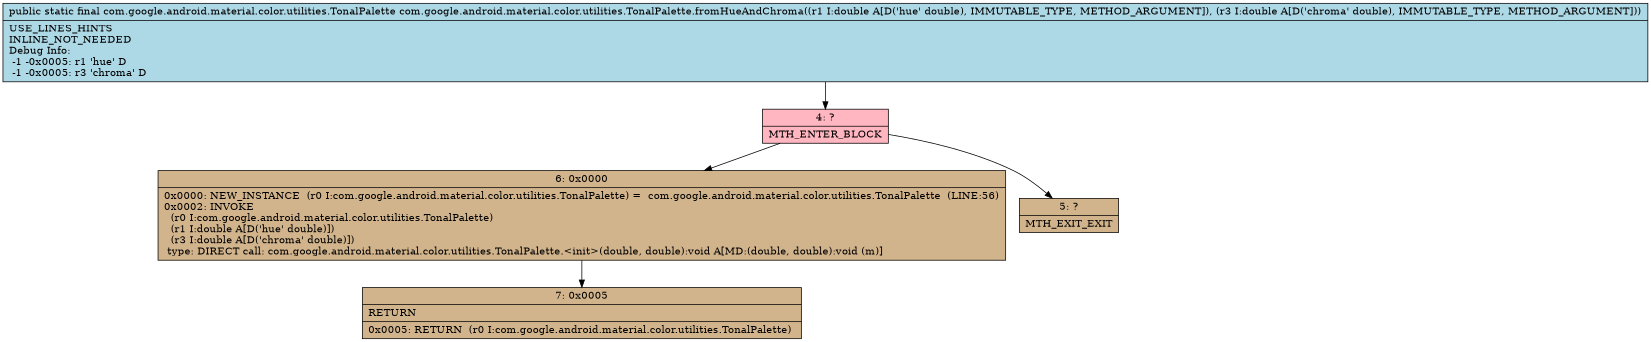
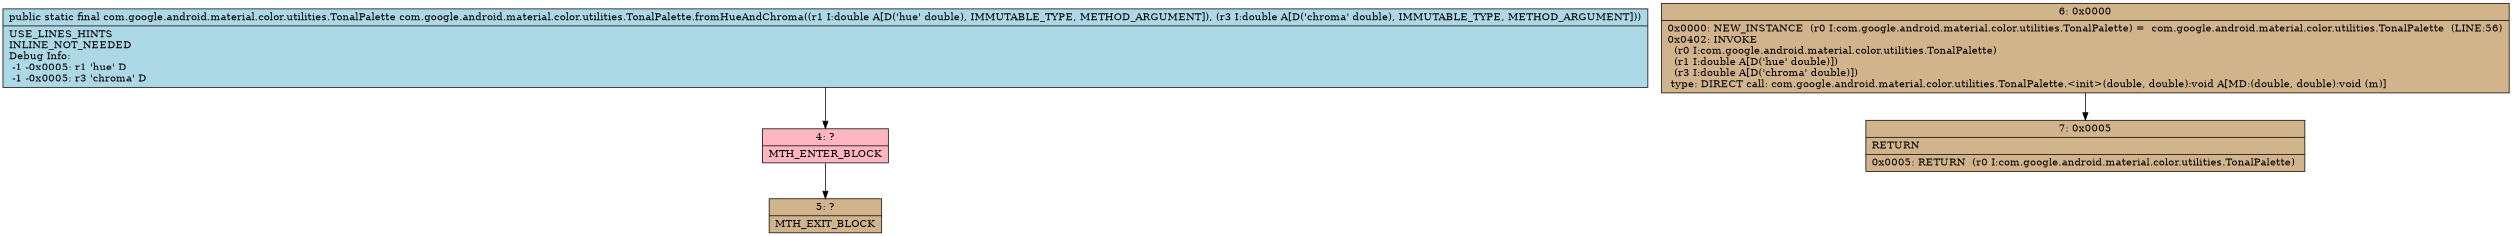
edge "4: ?" -> "6: 0x0000": removed
node "6: 0x0000": text "0x0002: INVOKE" -> "0x0402: INVOKE"
node "5: ?": text "MTH_EXIT_EXIT" -> "MTH_EXIT_BLOCK"
